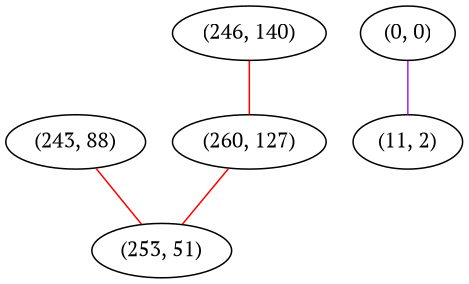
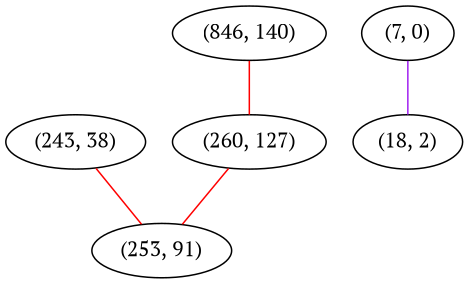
node "(246, 140)": label "(246, 140)" -> "(846, 140)"
node "(0, 0)": label "(0, 0)" -> "(7, 0)"
node "(243, 88)": label "(243, 88)" -> "(243, 38)"
node "(11, 2)": label "(11, 2)" -> "(18, 2)"
node "(253, 51)": label "(253, 51)" -> "(253, 91)"
